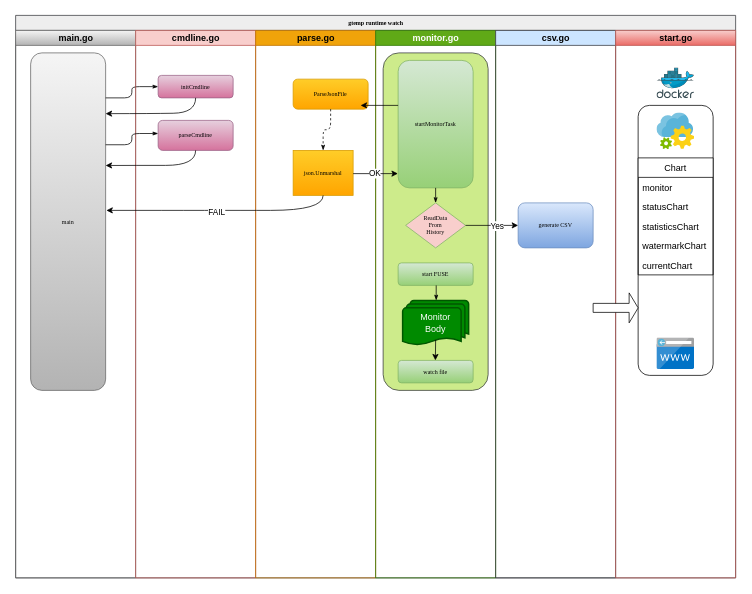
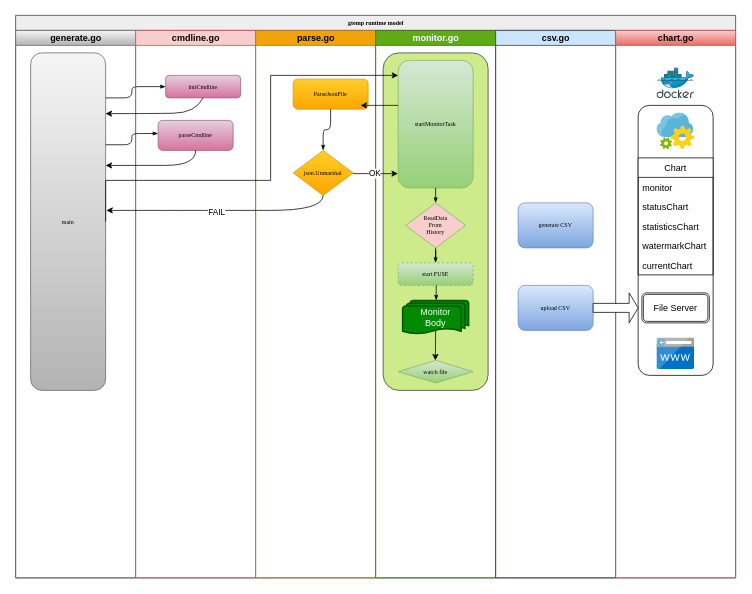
node "gtemp runtime watch": label "gtemp runtime watch" -> "gtemp runtime model"
node "main.go": label "main.go" -> "generate.go"
node "start.go": label "start.go" -> "chart.go"
node "initCmdline": moved (195, 87) -> (203, 87)
edge "ParseJsonFile" -> "json.Unmarshal": style dashed -> solid
edge "main" -> "startMonitorTask": added
node "json.Unmarshal": shape rectangle -> diamond
edge "ReadData From History" -> "generate CSV": removed, label "Yes"
edge "ReadData From History" -> "start FUSE": added
node "start FUSE": style solid -> dashed
node "upload CSV": added
node "File Server": added
node "Monitor Body": size 66x45 -> 66x34
node "watch file": shape rounded rectangle -> diamond
